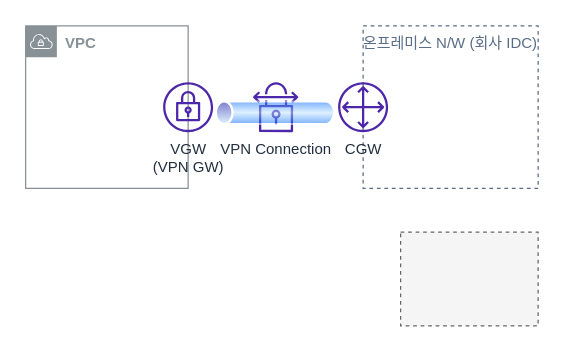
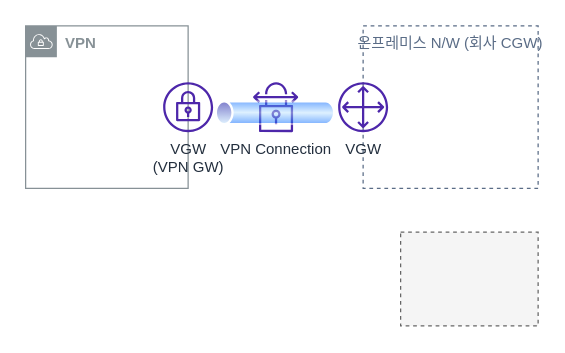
node "VPC": label "VPC" -> "VPN"
node "온프레미스 N/W (회사 IDC)": label "온프레미스 N/W (회사 IDC)" -> "온프레미스 N/W (회사 CGW)"
node "CGW": label "CGW" -> "VGW"
